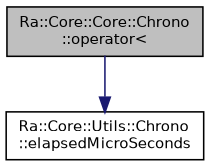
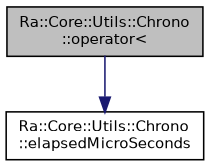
node "Ra::Core::Core::Chrono ::operator<": label "Ra::Core::Core::Chrono ::operator<" -> "Ra::Core::Utils::Chrono ::operator<"
